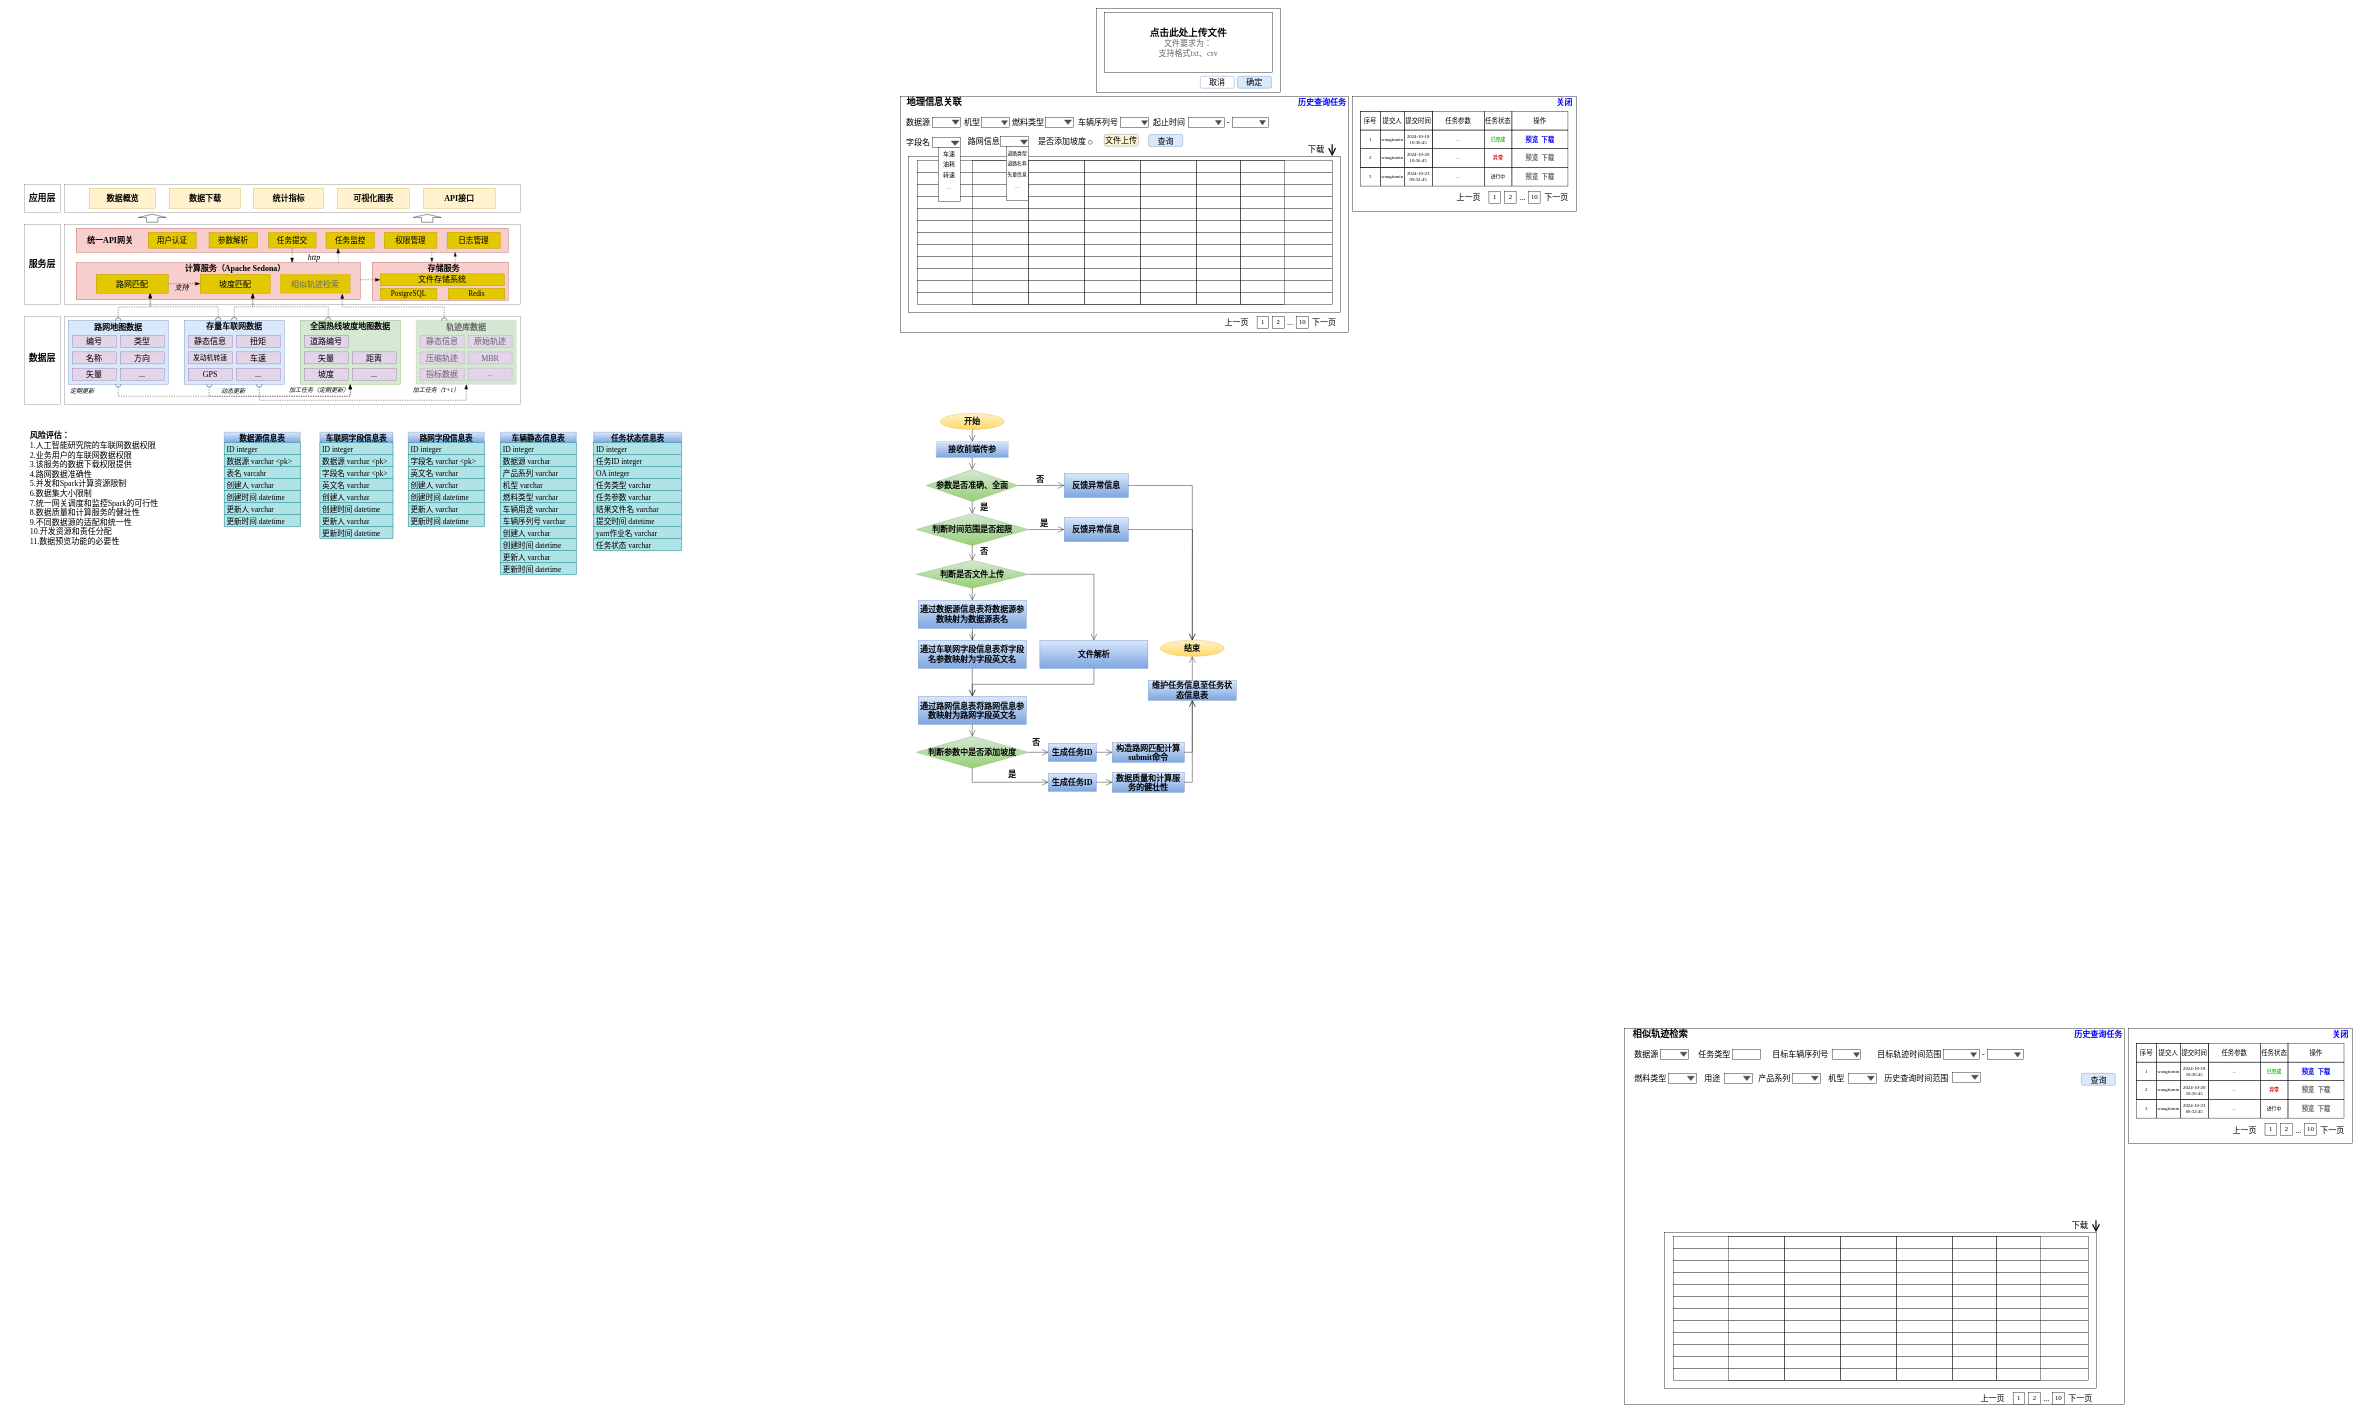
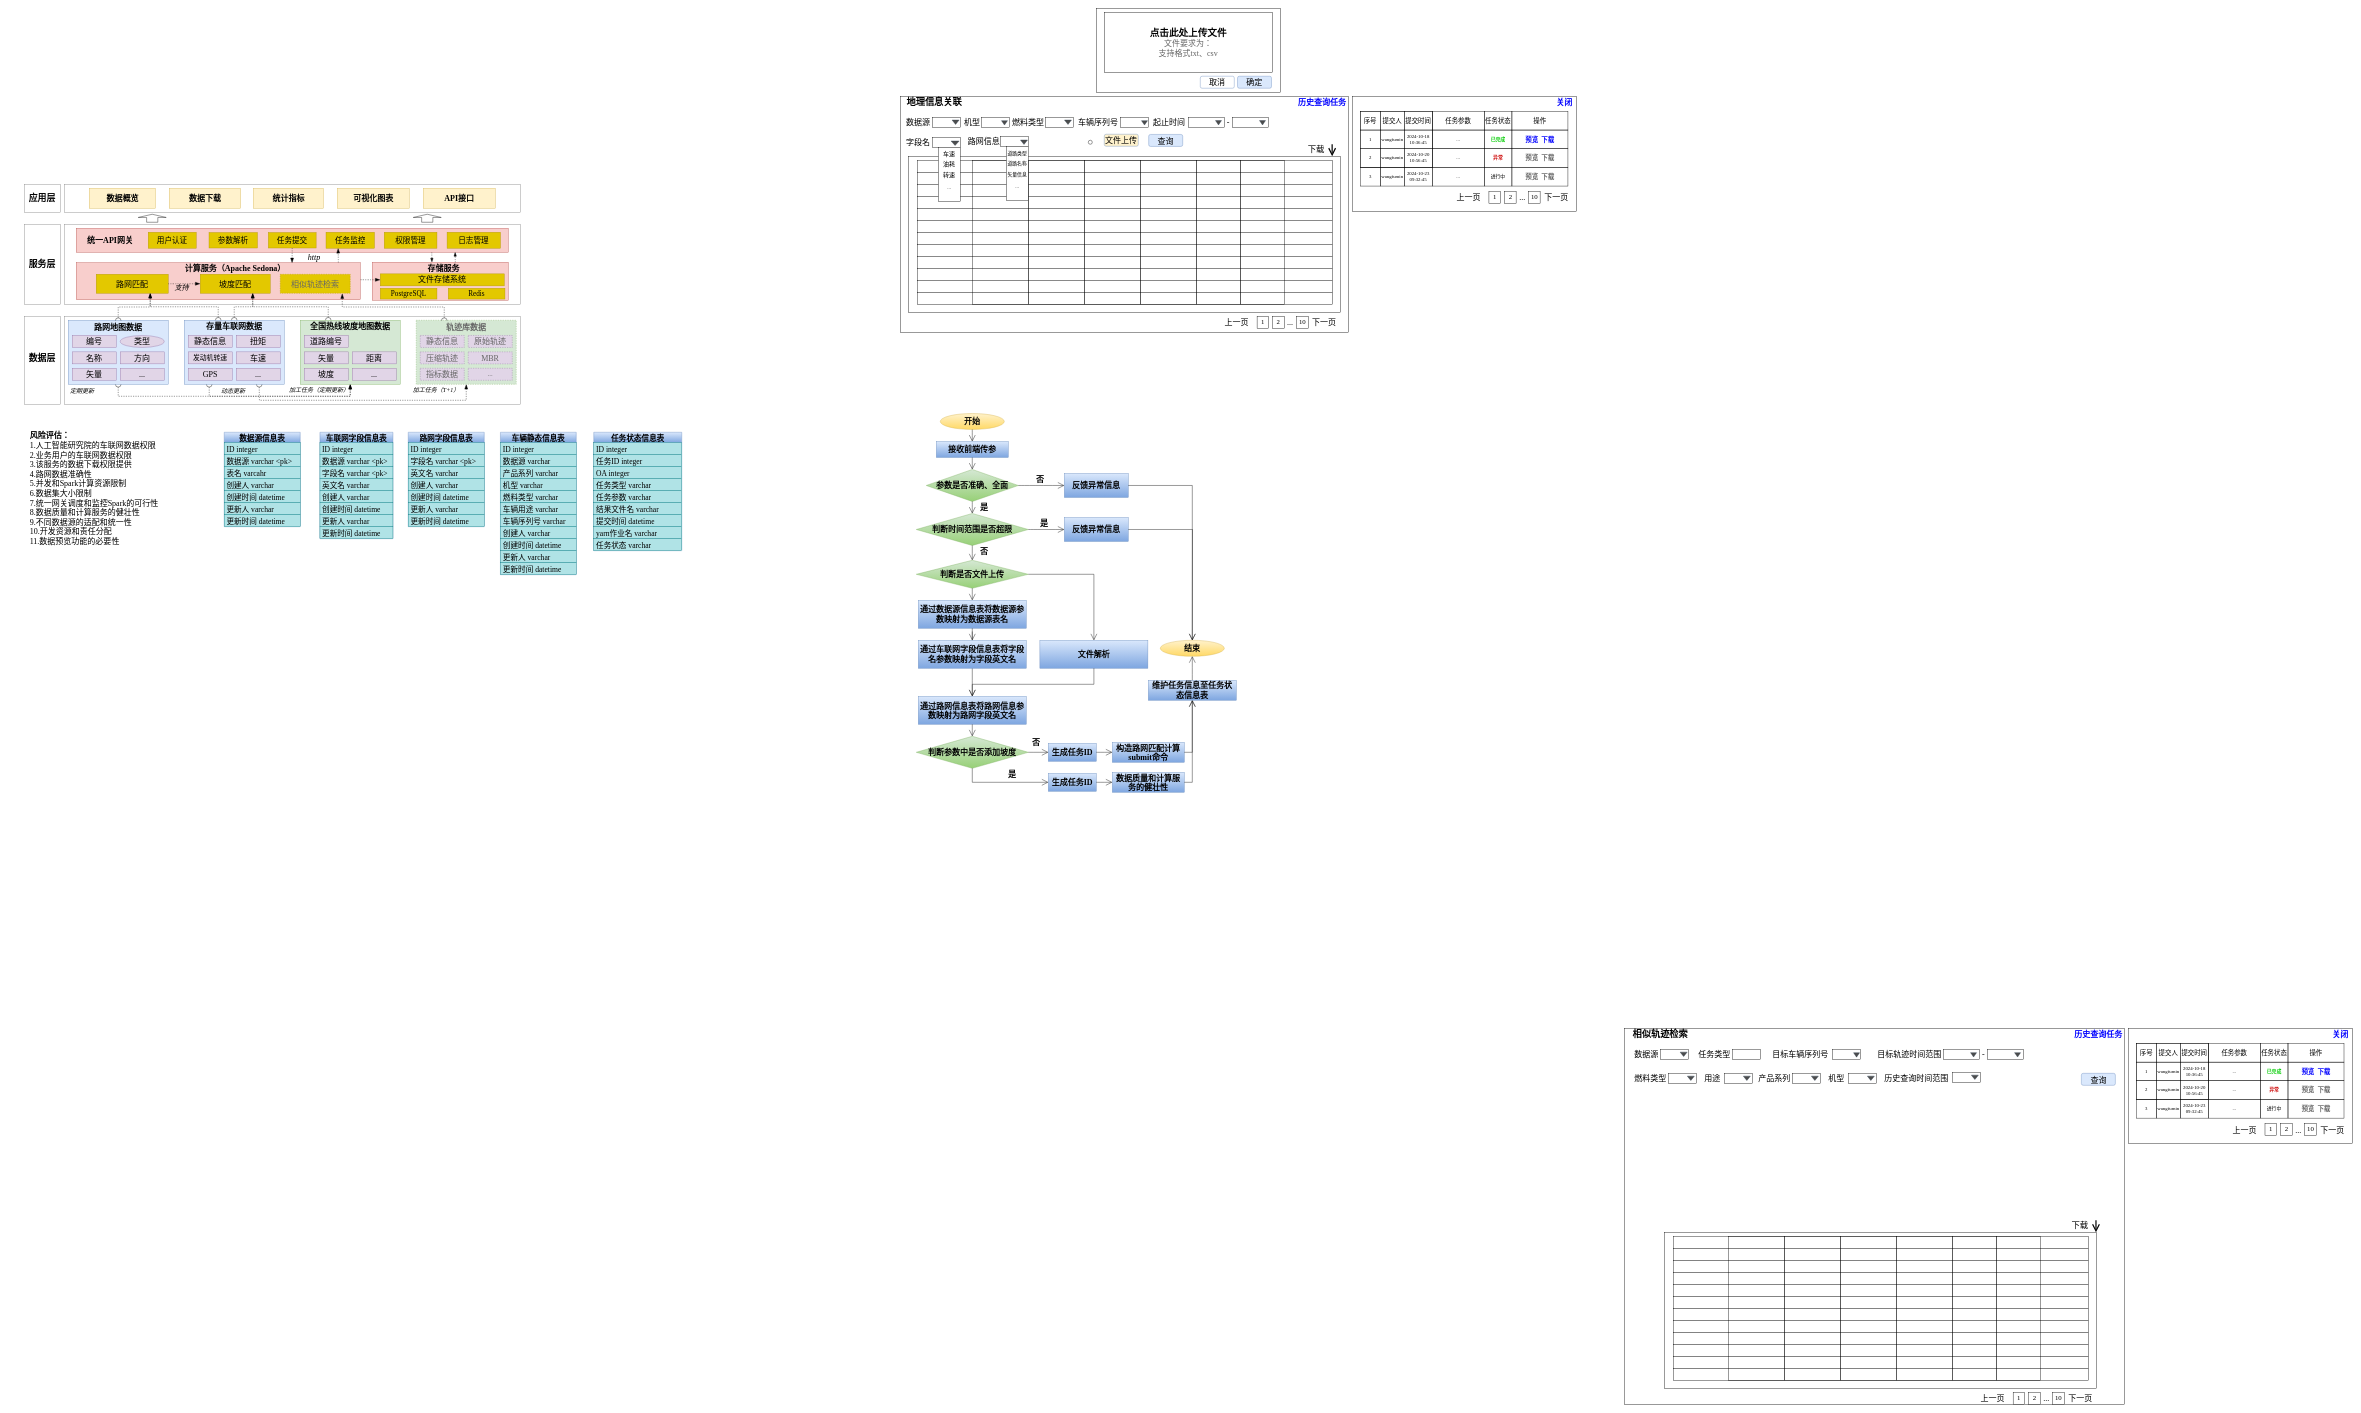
node "是否添加坡度": removed
node "类型": shape rectangle -> ellipse
node "接收前端传参": style dashed -> solid
